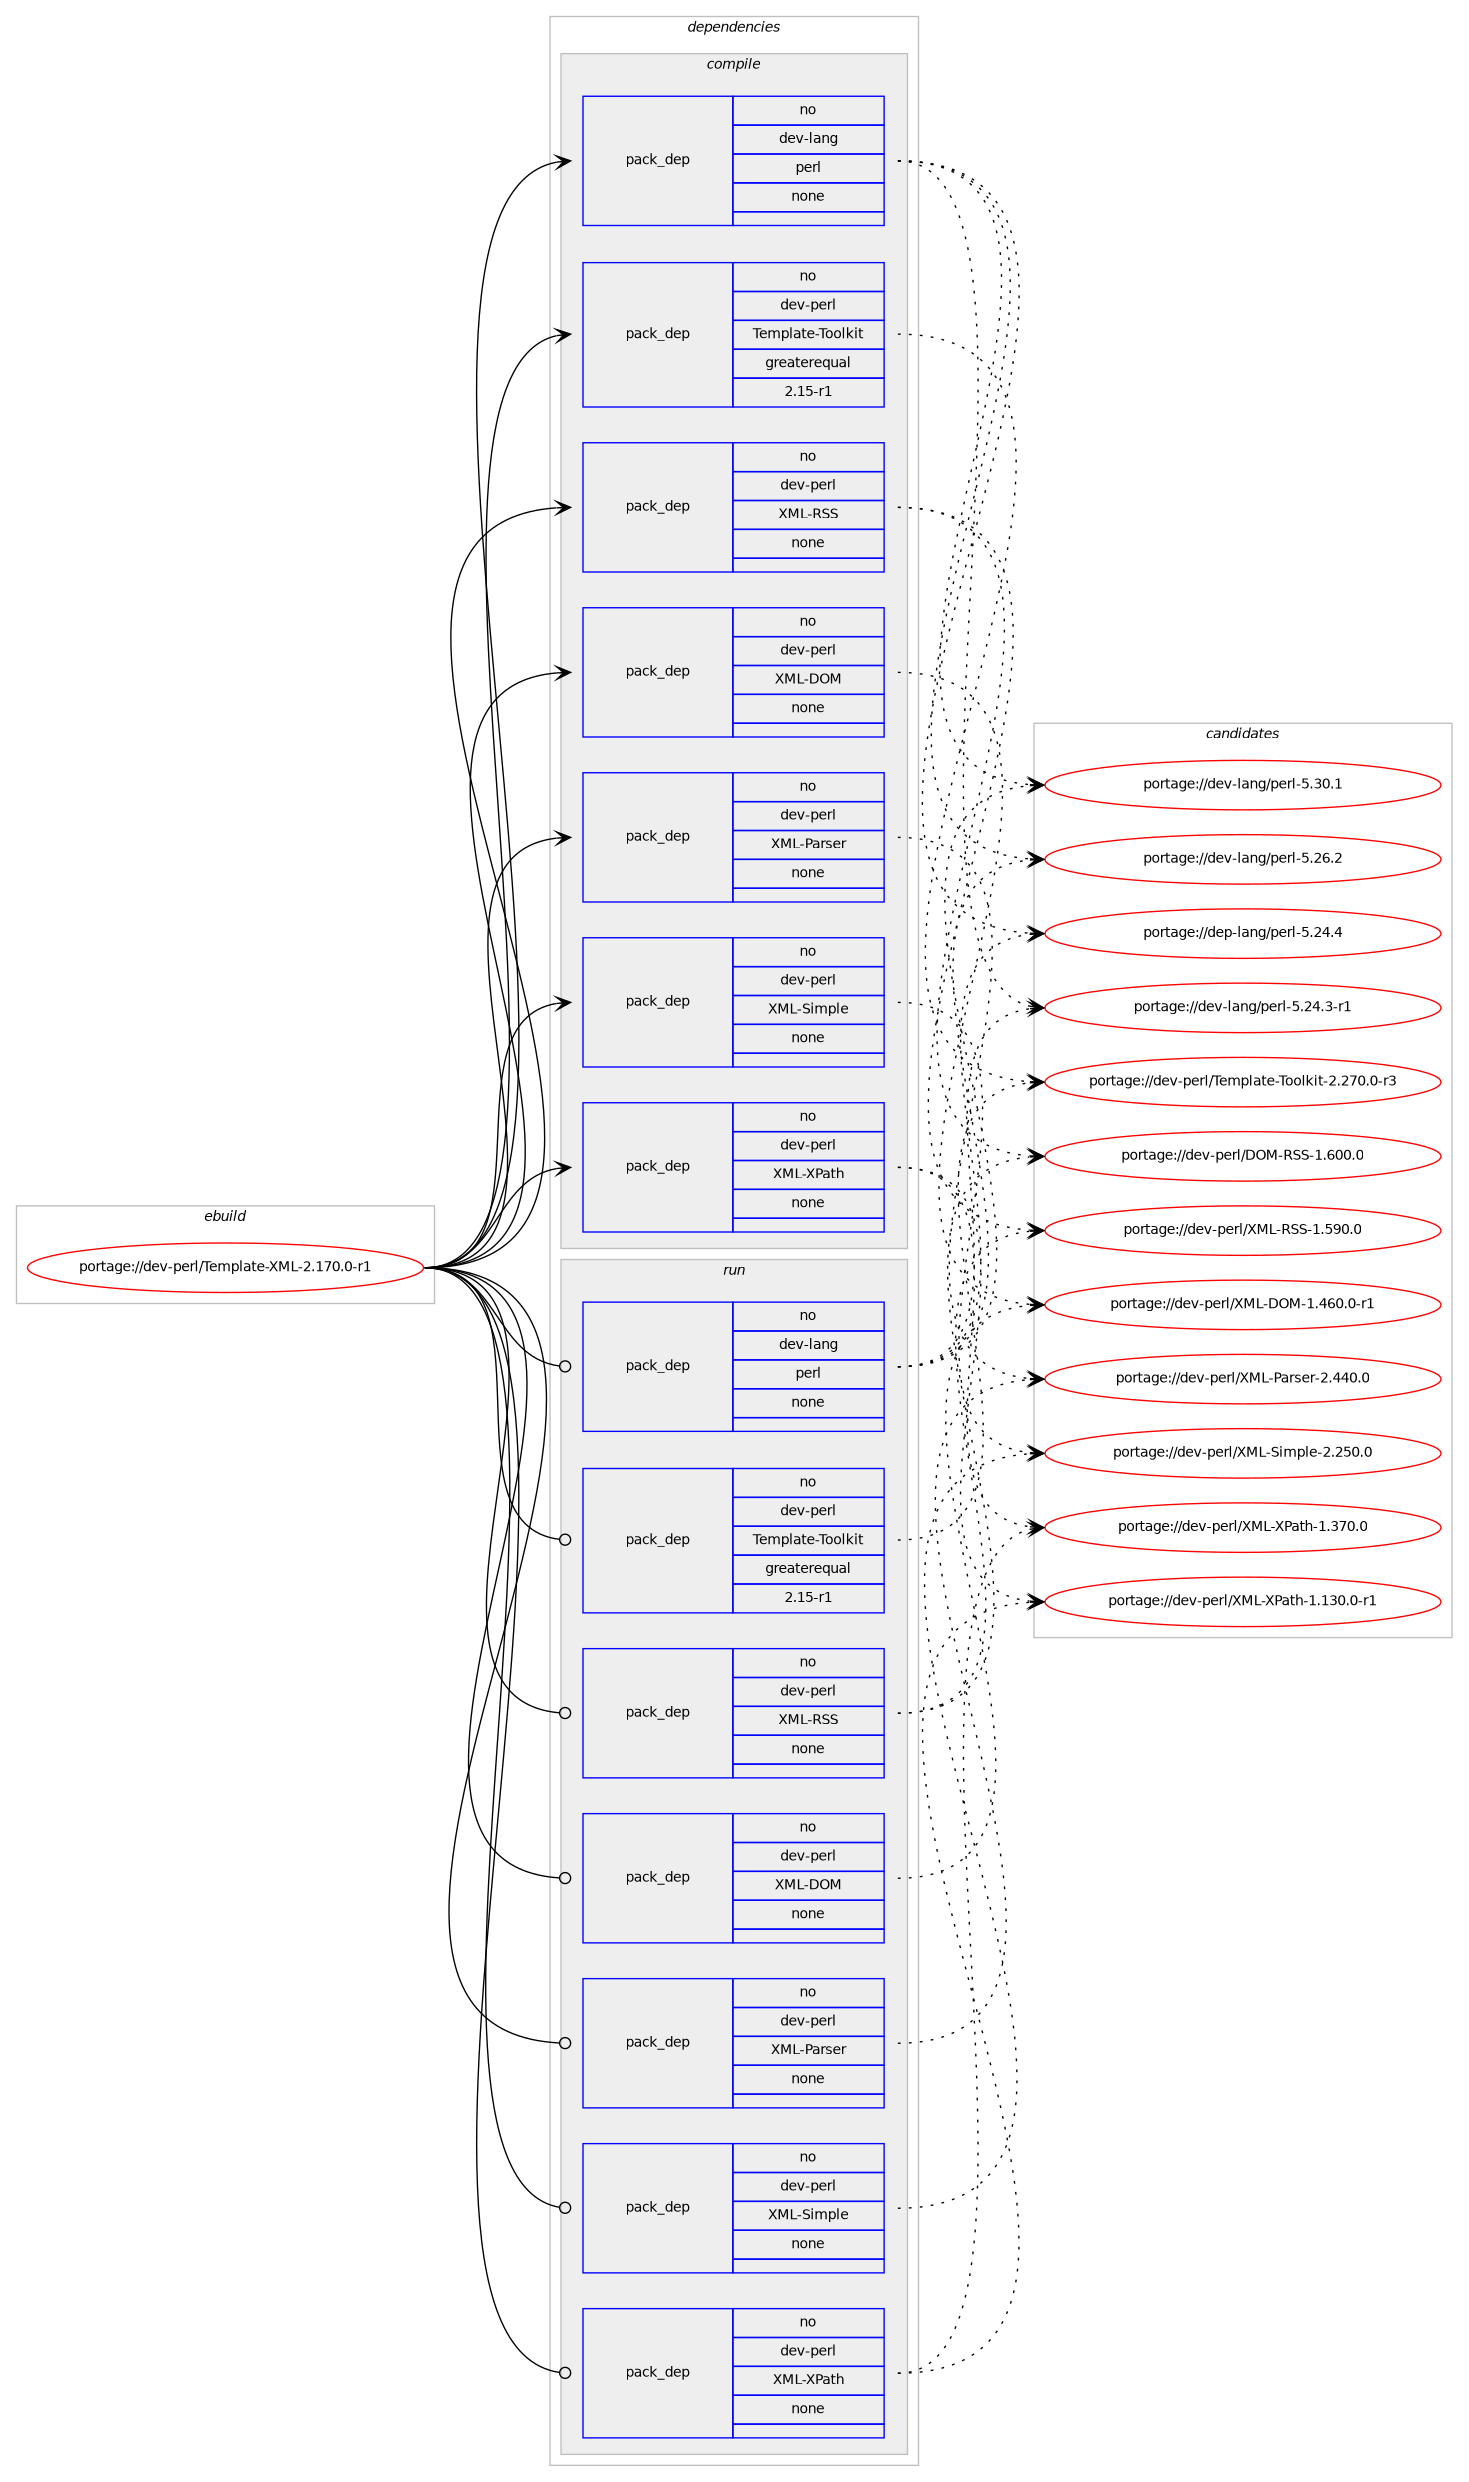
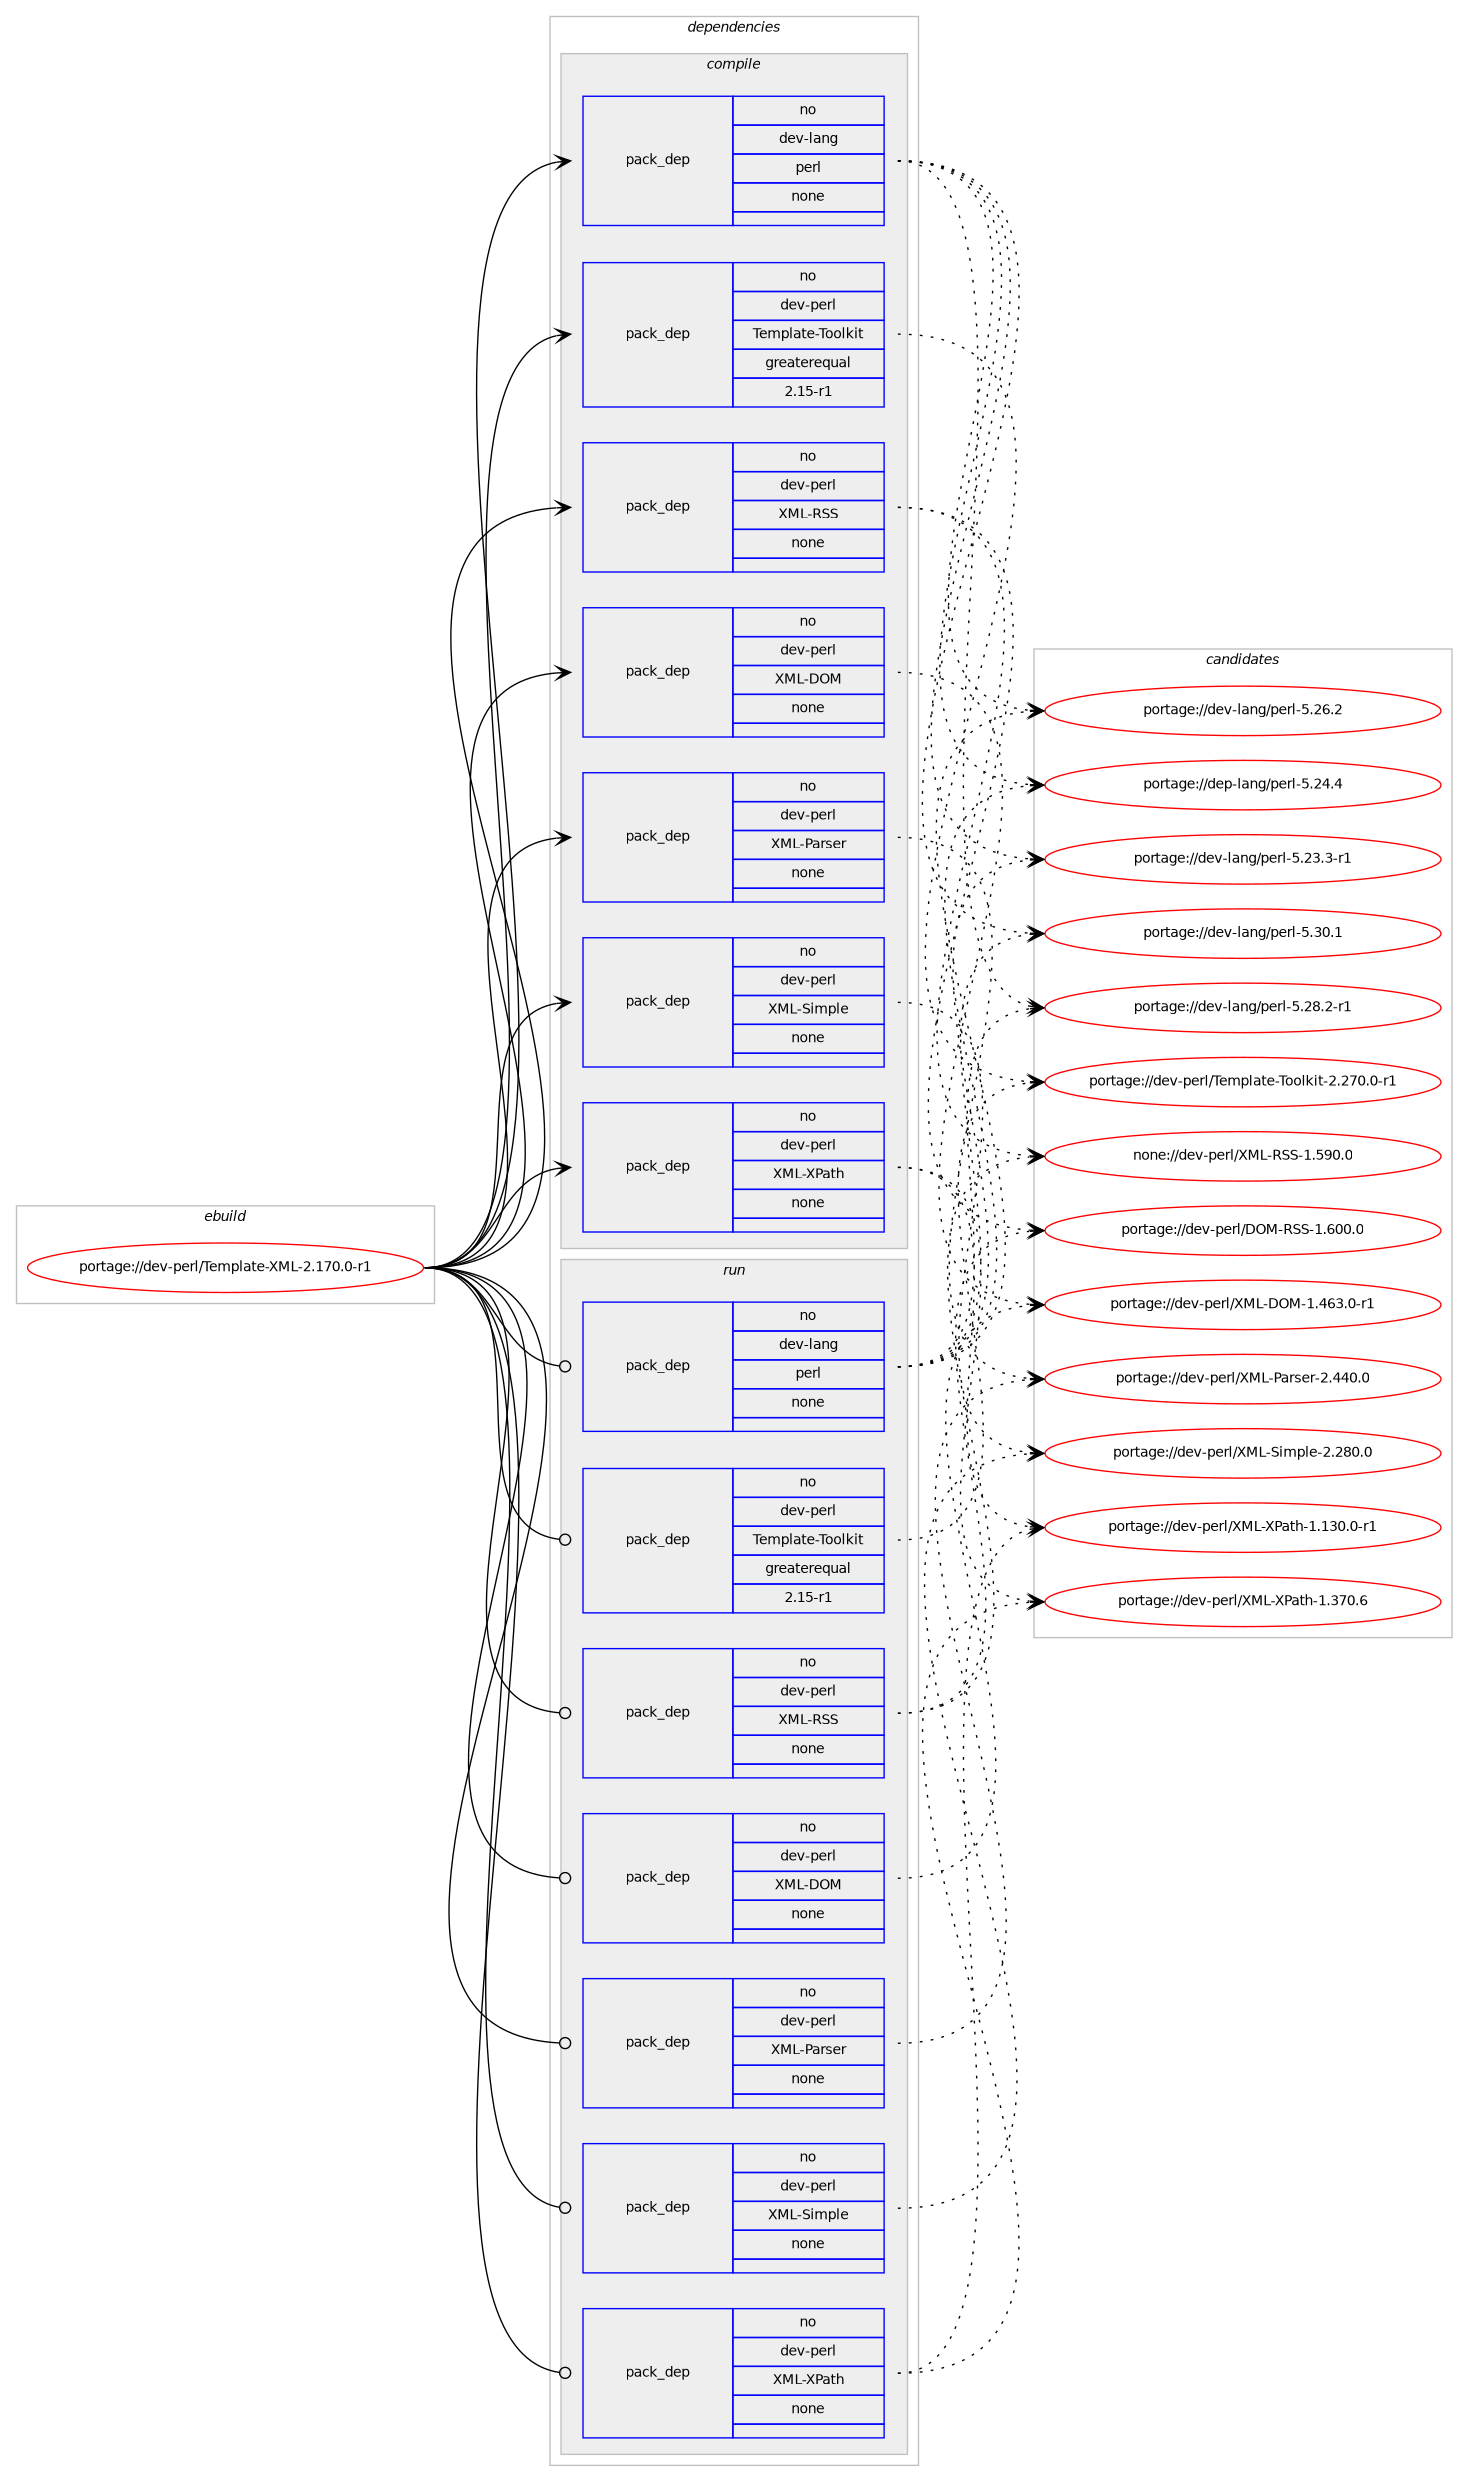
node "portage://dev-lang/perl-5.28.2-r1": added
node "portage://dev-lang/perl-5.24.3-r1": label "portage://dev-lang/perl-5.24.3-r1" -> "portage://dev-lang/perl-5.23.3-r1"
node "portage://dev-perl/Template-Toolkit-2.270.0-r3": label "portage://dev-perl/Template-Toolkit-2.270.0-r3" -> "portage://dev-perl/Template-Toolkit-2.270.0-r1"
node "portage://dev-perl/XML-RSS-1.590.0": label "portage://dev-perl/XML-RSS-1.590.0" -> "none://dev-perl/XML-RSS-1.590.0"
node "portage://dev-perl/XML-DOM-1.460.0-r1": label "portage://dev-perl/XML-DOM-1.460.0-r1" -> "portage://dev-perl/XML-DOM-1.463.0-r1"
node "portage://dev-perl/XML-Simple-2.250.0": label "portage://dev-perl/XML-Simple-2.250.0" -> "portage://dev-perl/XML-Simple-2.280.0"
node "portage://dev-perl/XML-XPath-1.370.0": label "portage://dev-perl/XML-XPath-1.370.0" -> "portage://dev-perl/XML-XPath-1.370.6"
